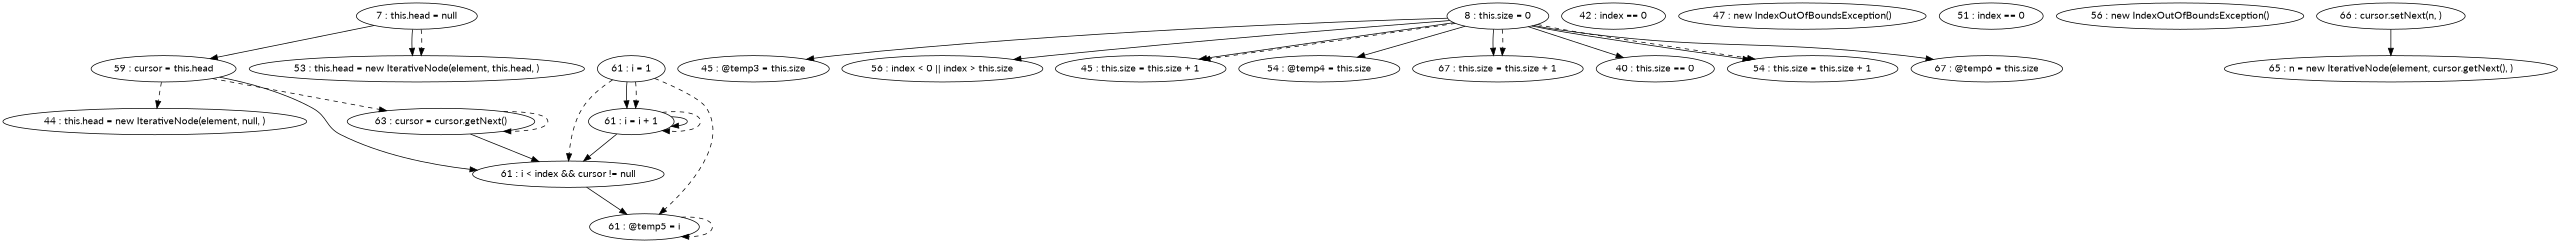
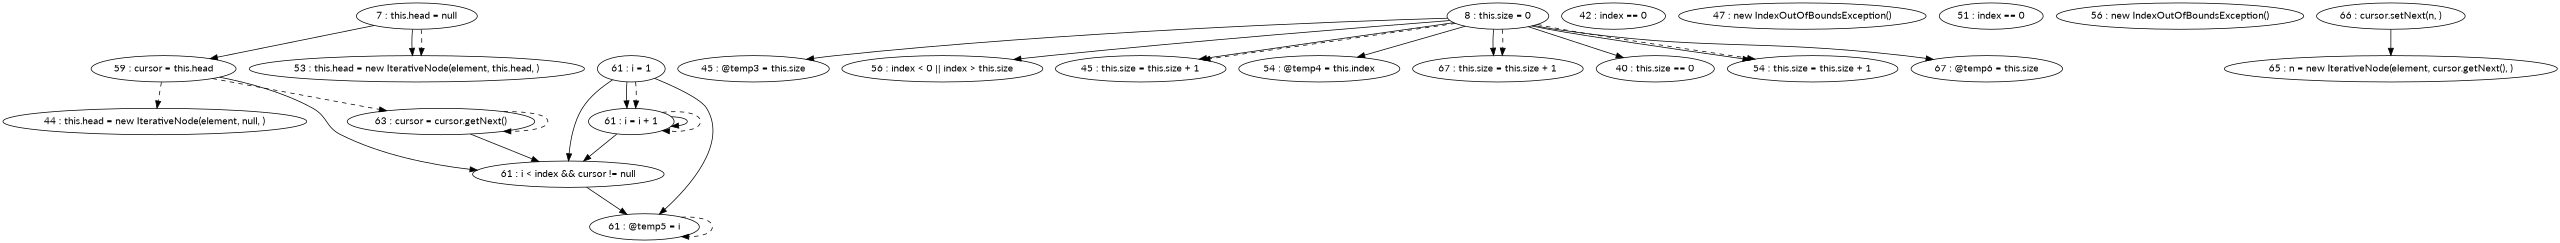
node "54 : @temp4 = this.size": label "54 : @temp4 = this.size" -> "54 : @temp4 = this.index"
edge "61 : i = 1" -> "61 : i < index && cursor != null": style dashed -> solid
edge "61 : i = 1" -> "61 : @temp5 = i": style dashed -> solid
